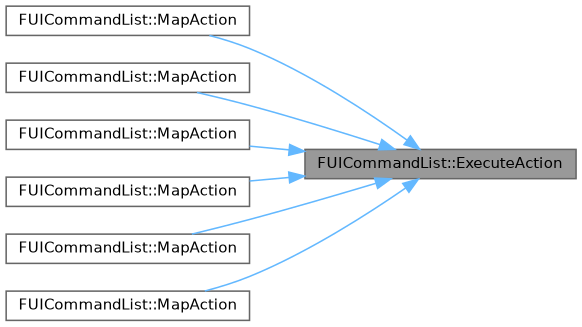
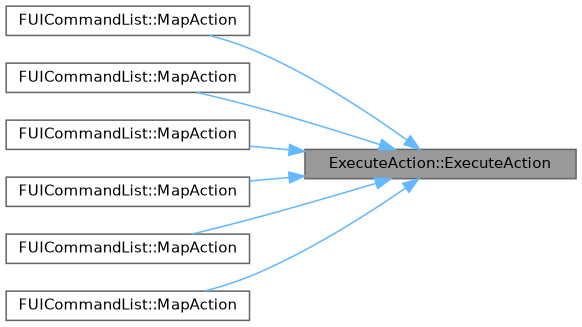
node "FUICommandList::ExecuteAction": label "FUICommandList::ExecuteAction" -> "ExecuteAction::ExecuteAction"
